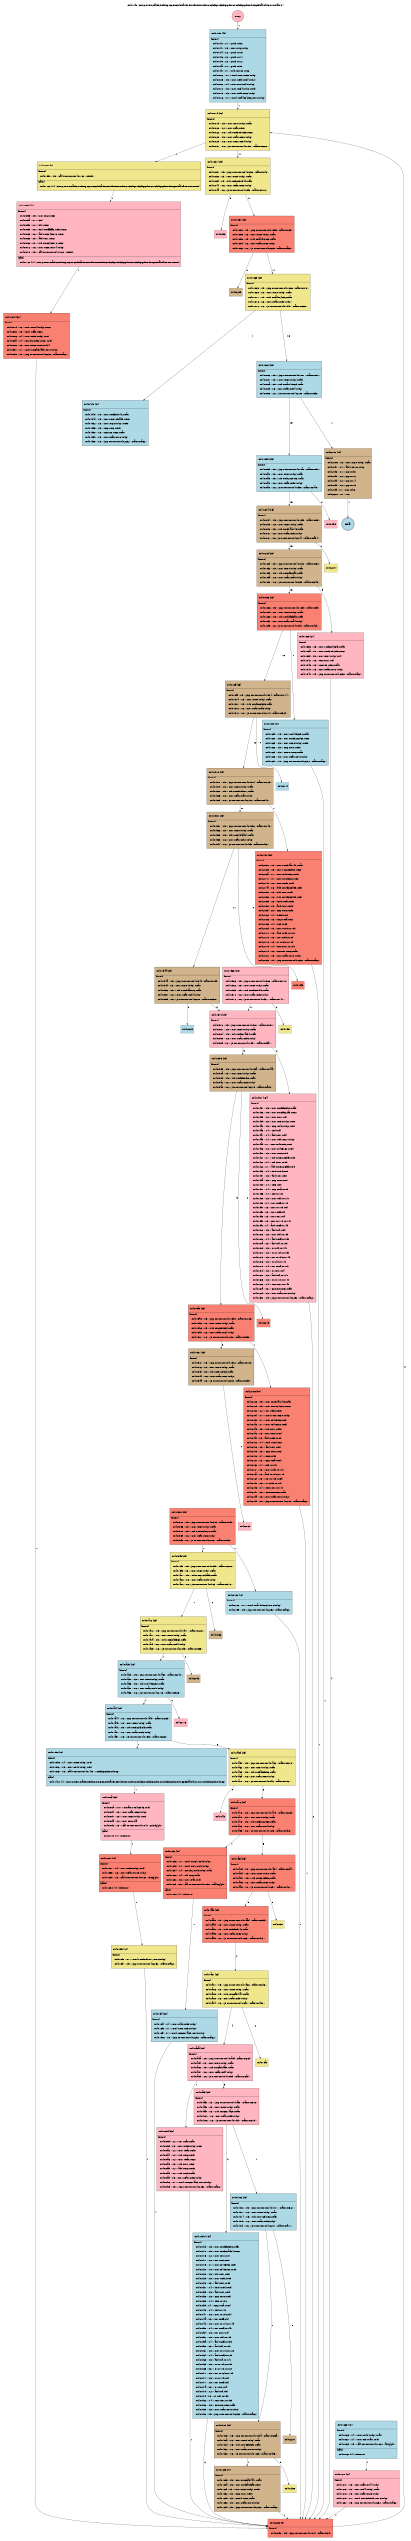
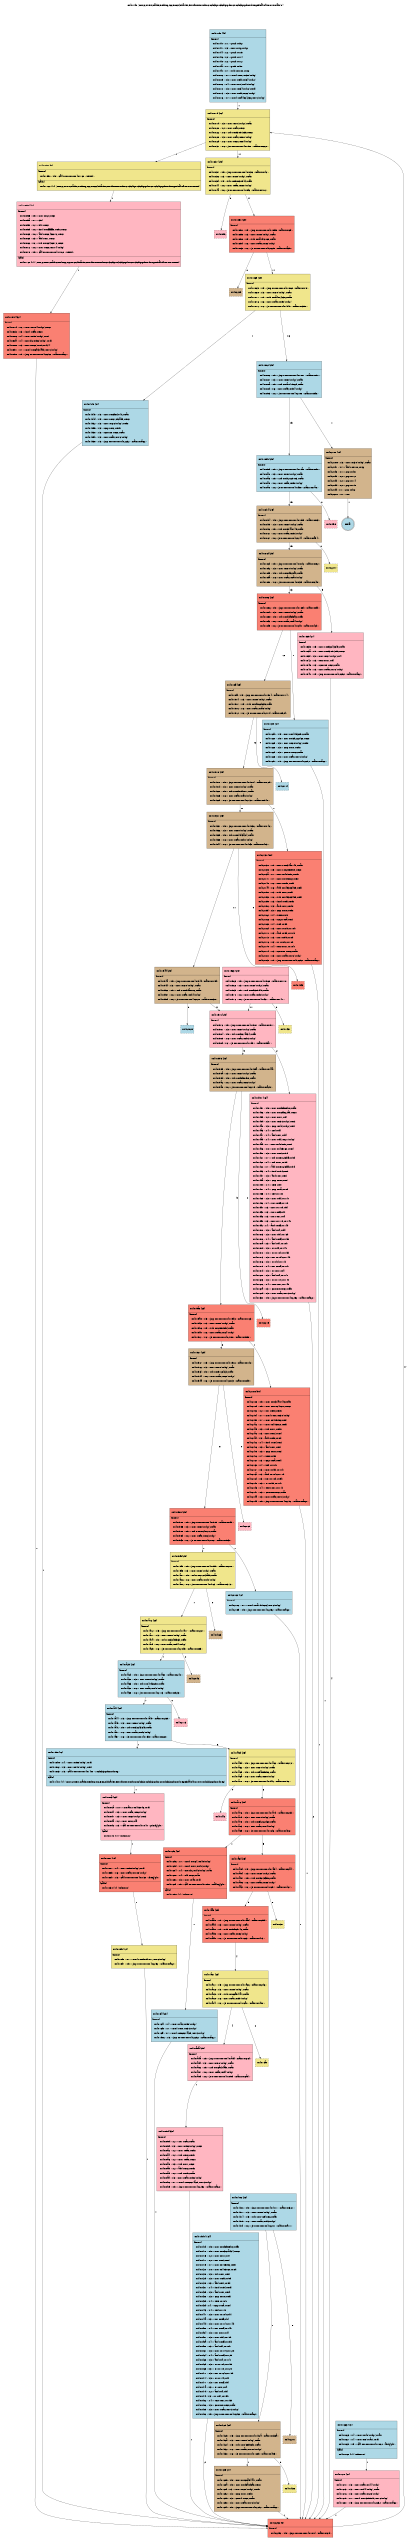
node "Entry": removed
edge "0x4019c7 [25]" -> "0x4019e0 [25]": added, label "8"
edge "0x401b48 [27]" -> "0x402252 [5]": added, label "1"
node "0x401af3 [25]": removed
